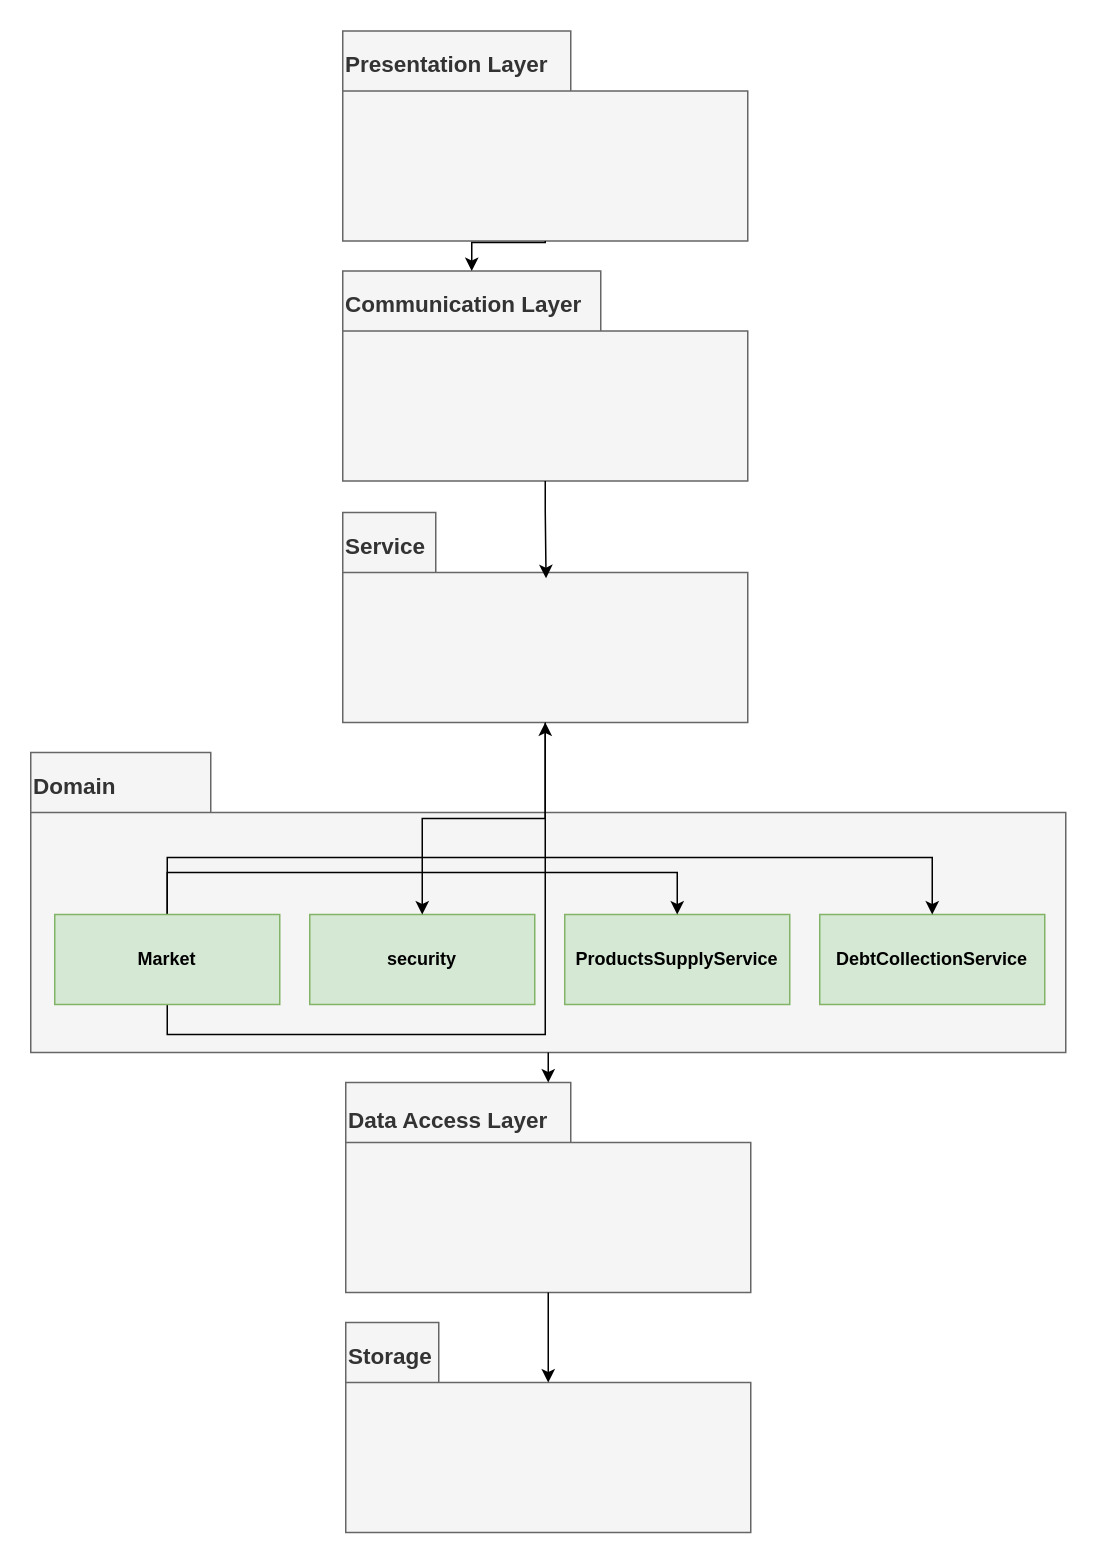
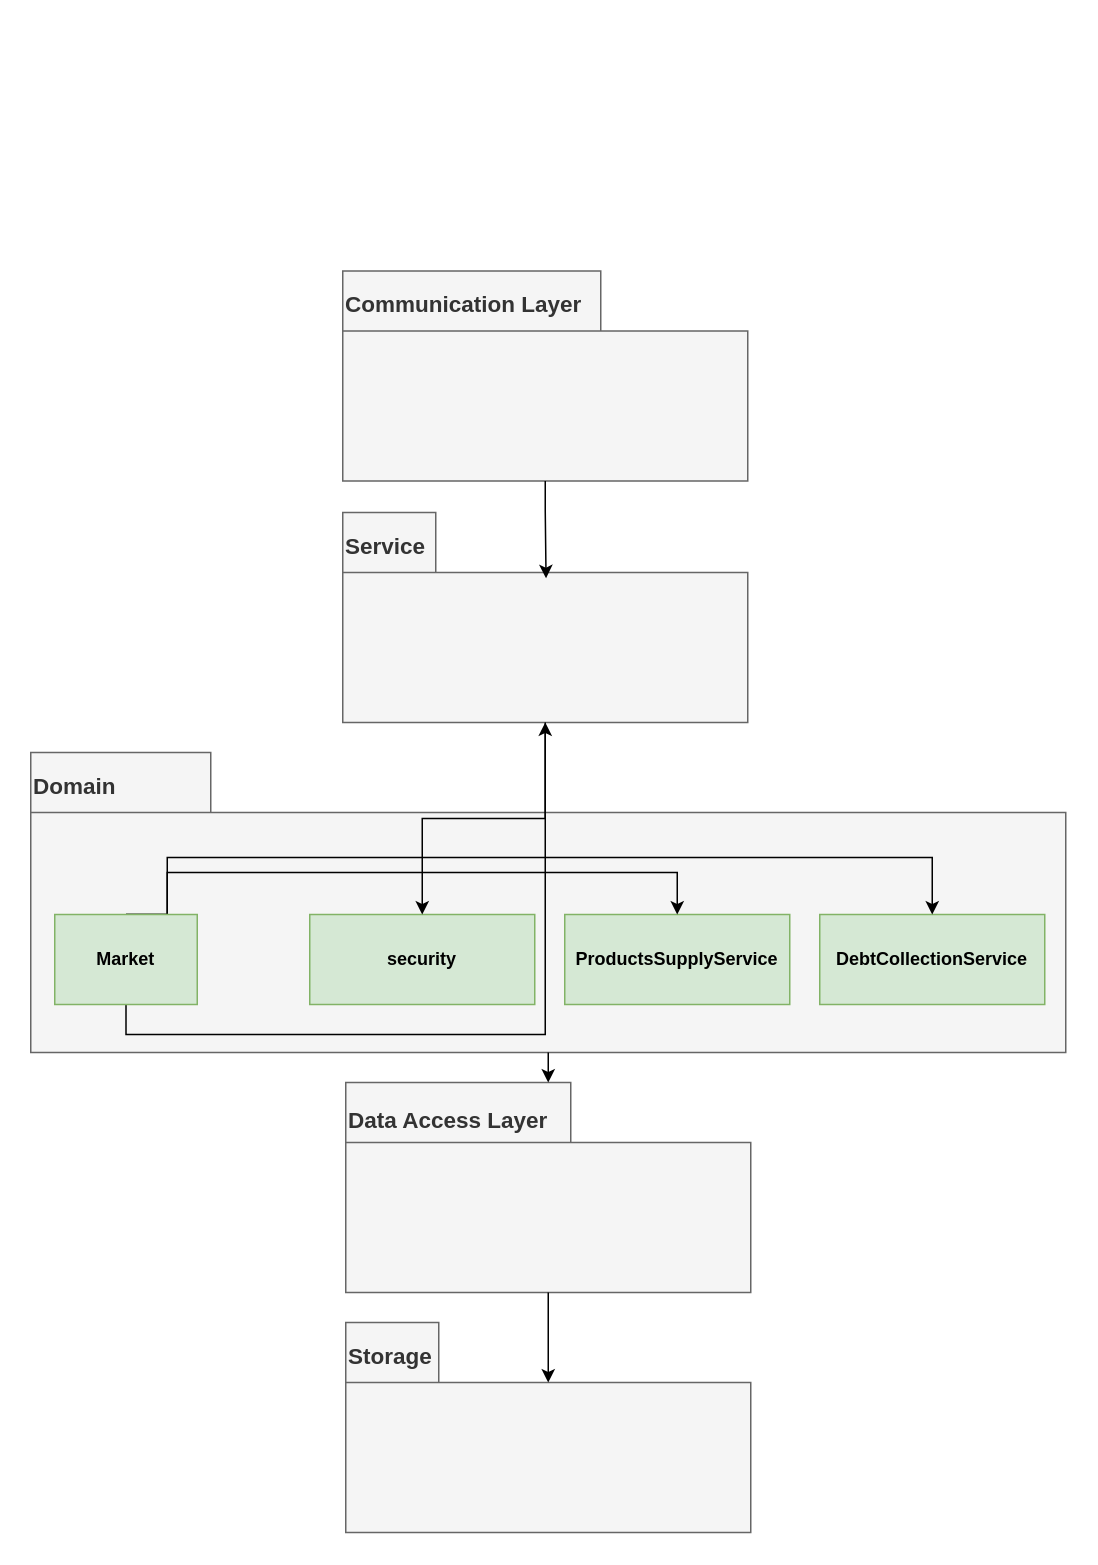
node "Presentation Layer": removed
edge "Presentation Layer" -> "Communication Layer": removed
node "Market": size 225x90 -> 143x90
